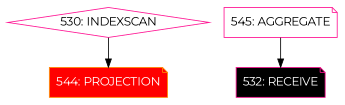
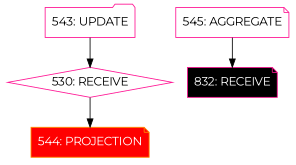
node "543: UPDATE": added
node "530: INDEXSCAN": label "530: INDEXSCAN" -> "530: RECEIVE"
node "532: RECEIVE": label "532: RECEIVE" -> "832: RECEIVE"
